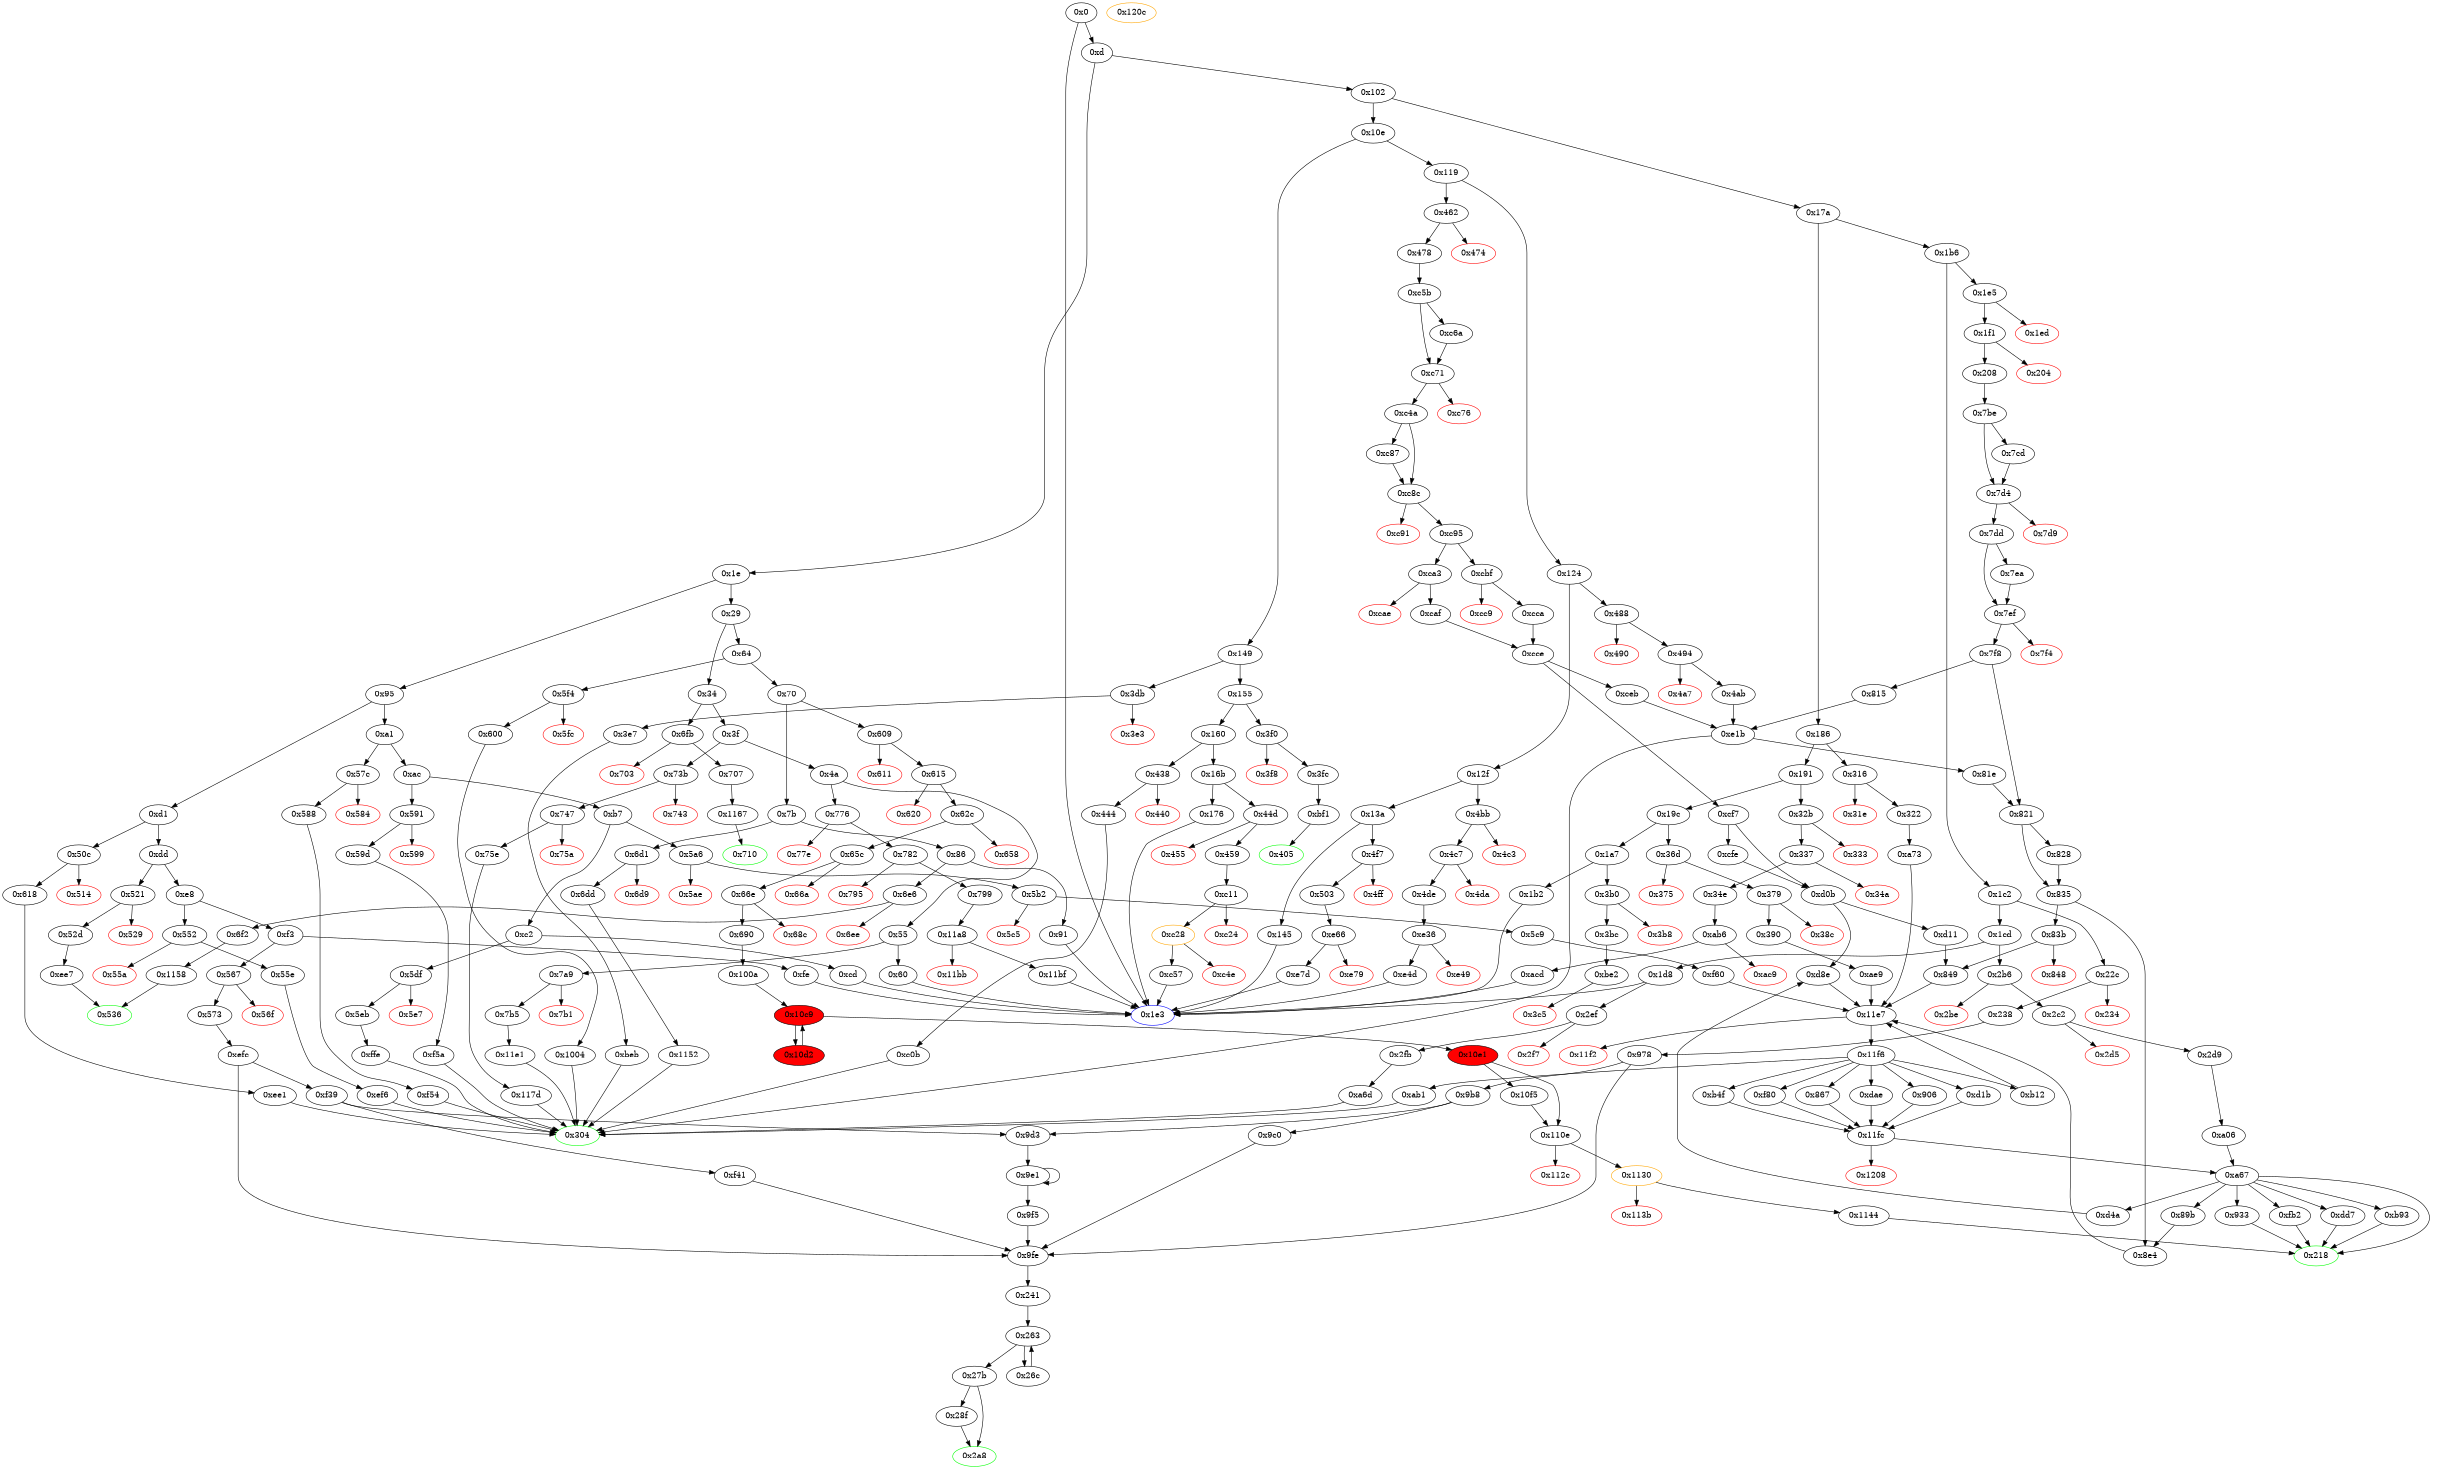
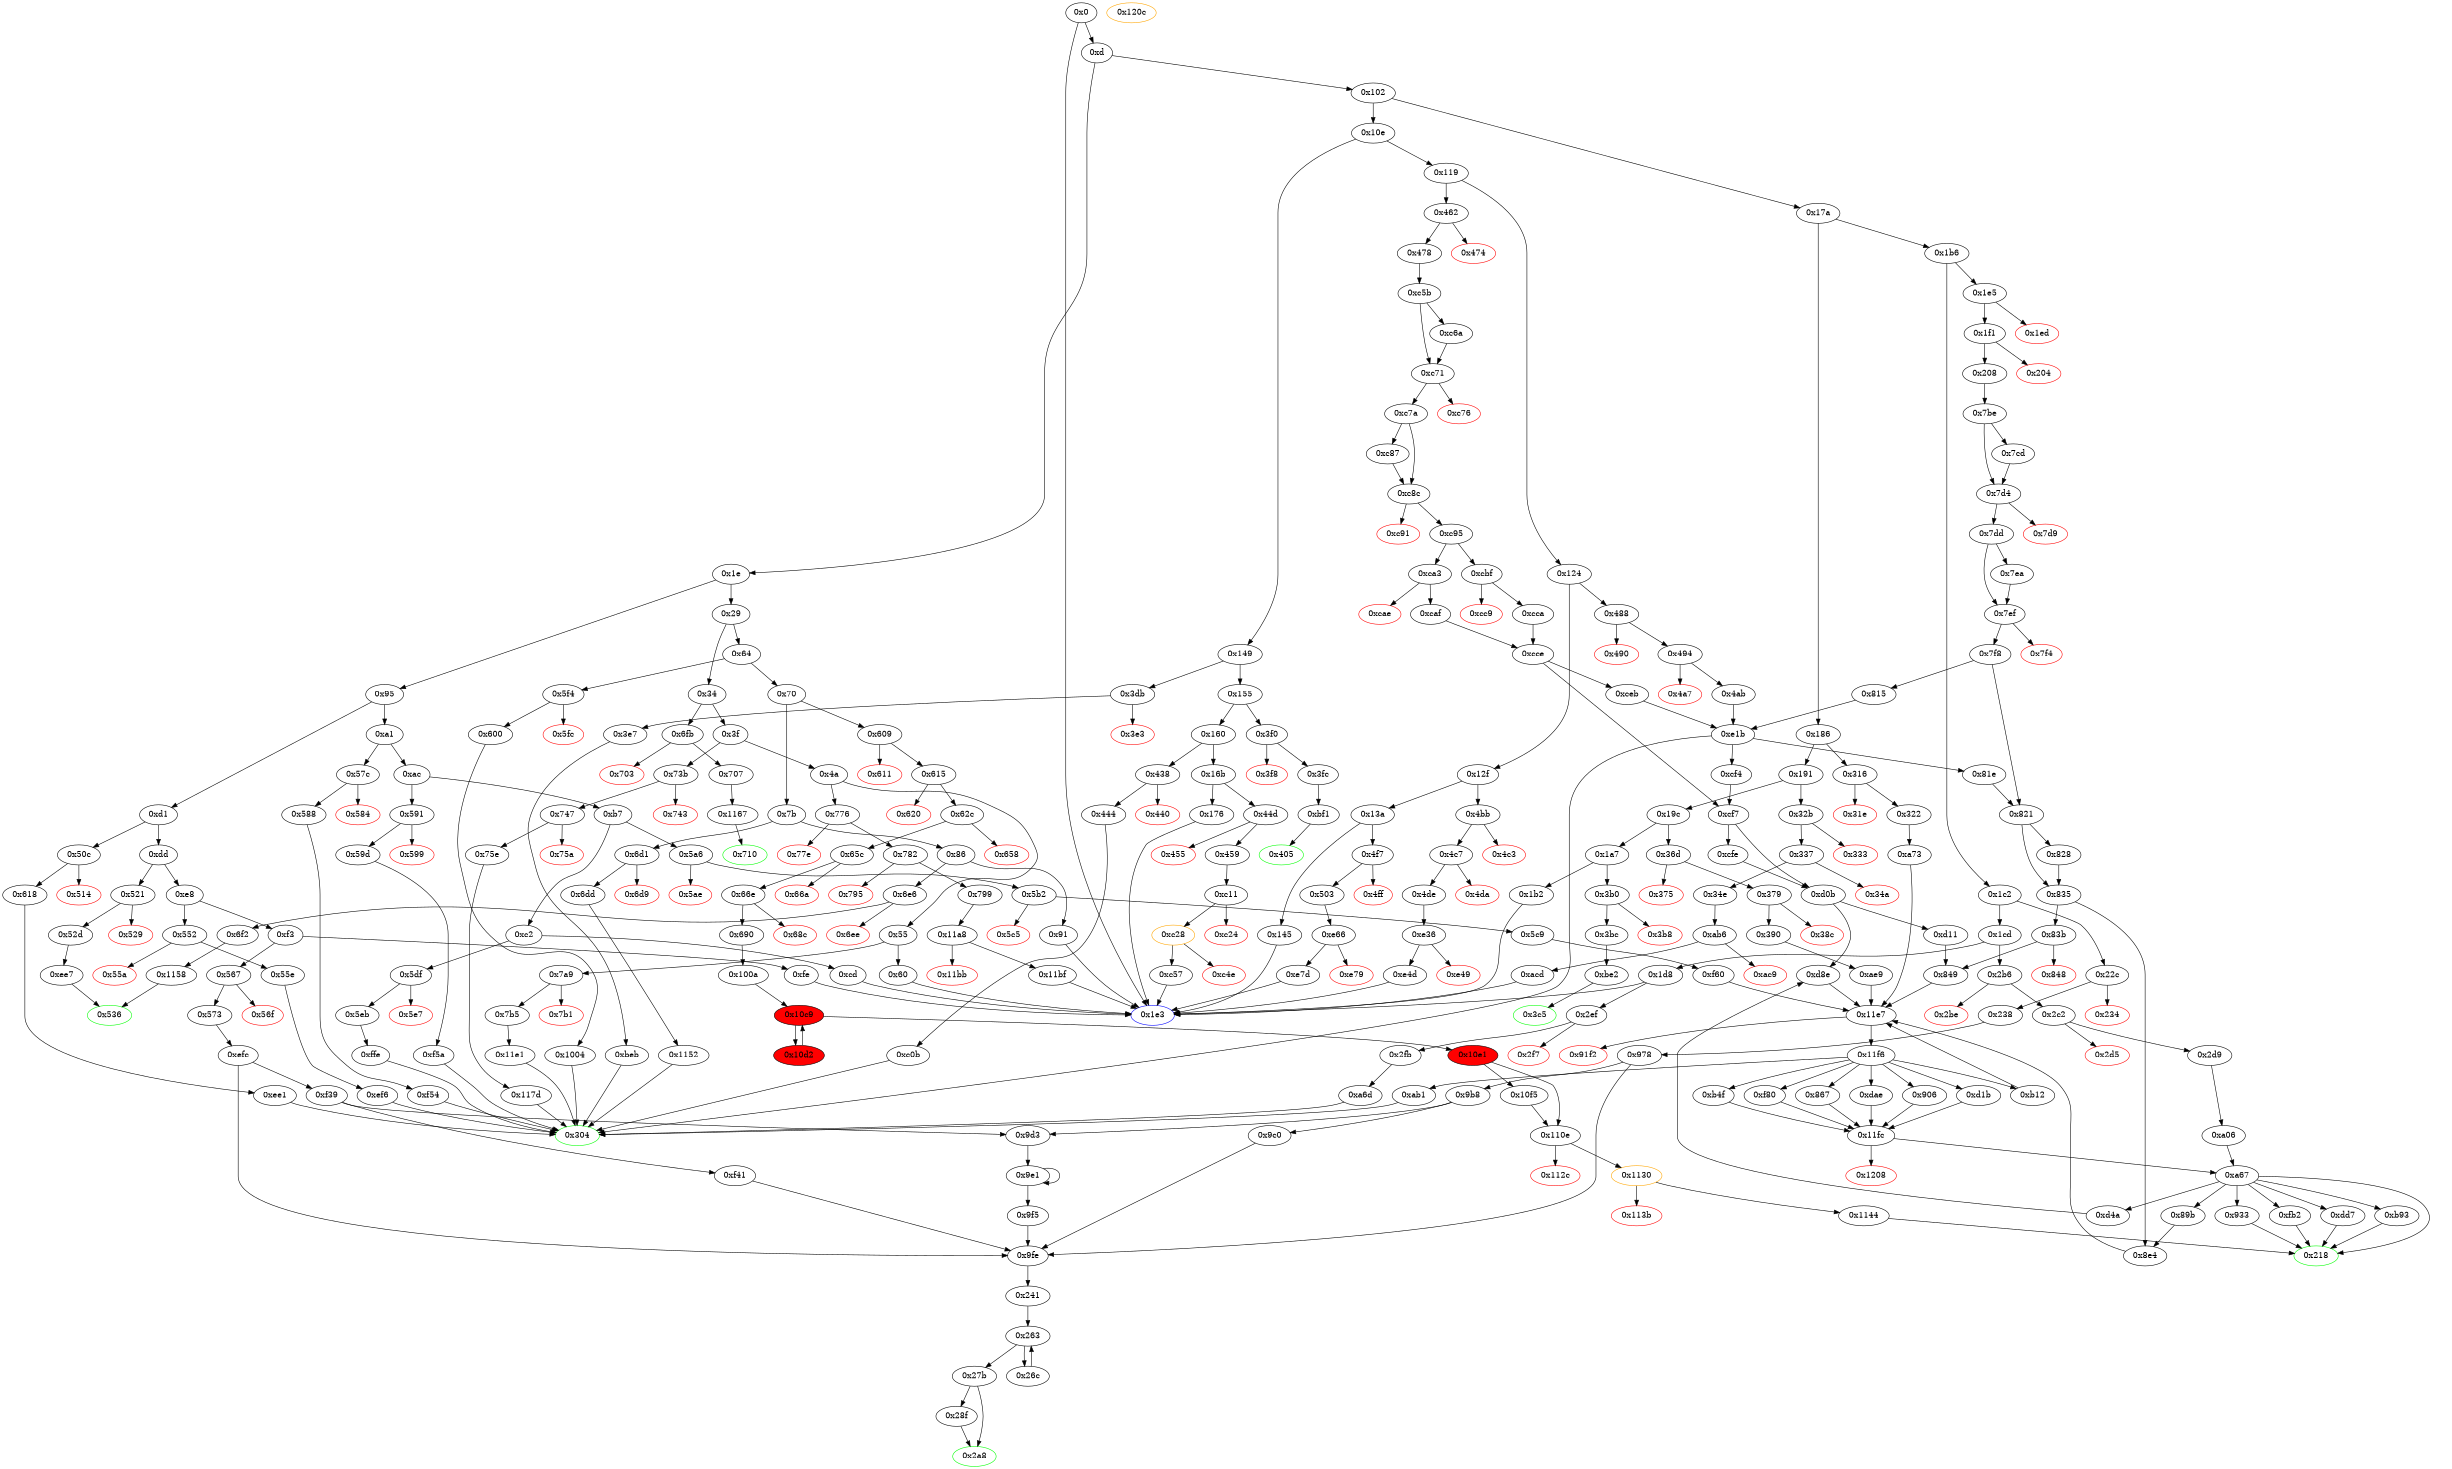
node "0xc4a": label "0xc4a" -> "0xc7a"
node "0xcf4": added
node "0x3c5": color red -> green
node "0x11f2": label "0x11f2" -> "0x91f2"
